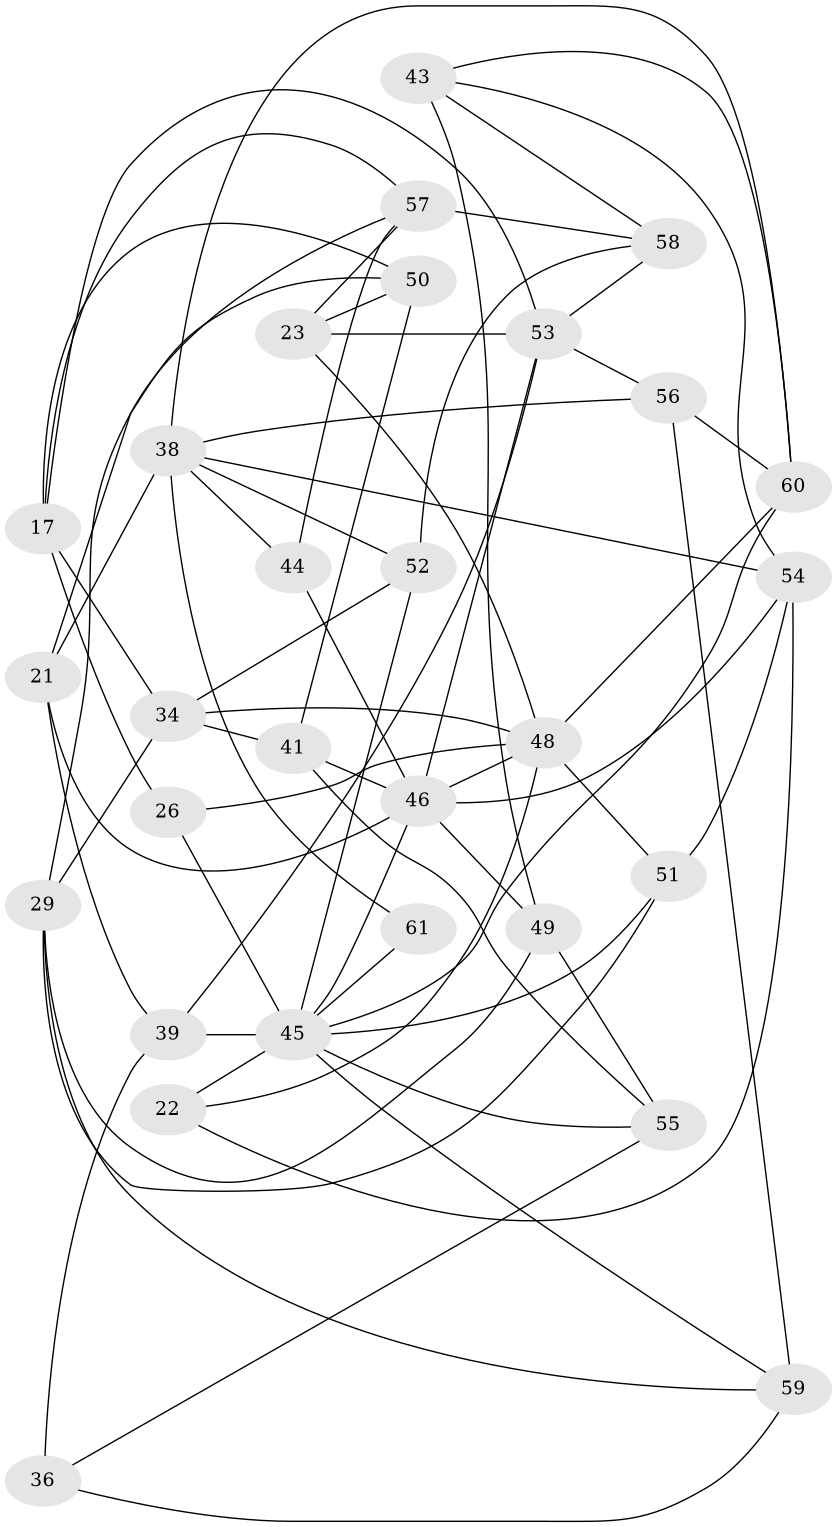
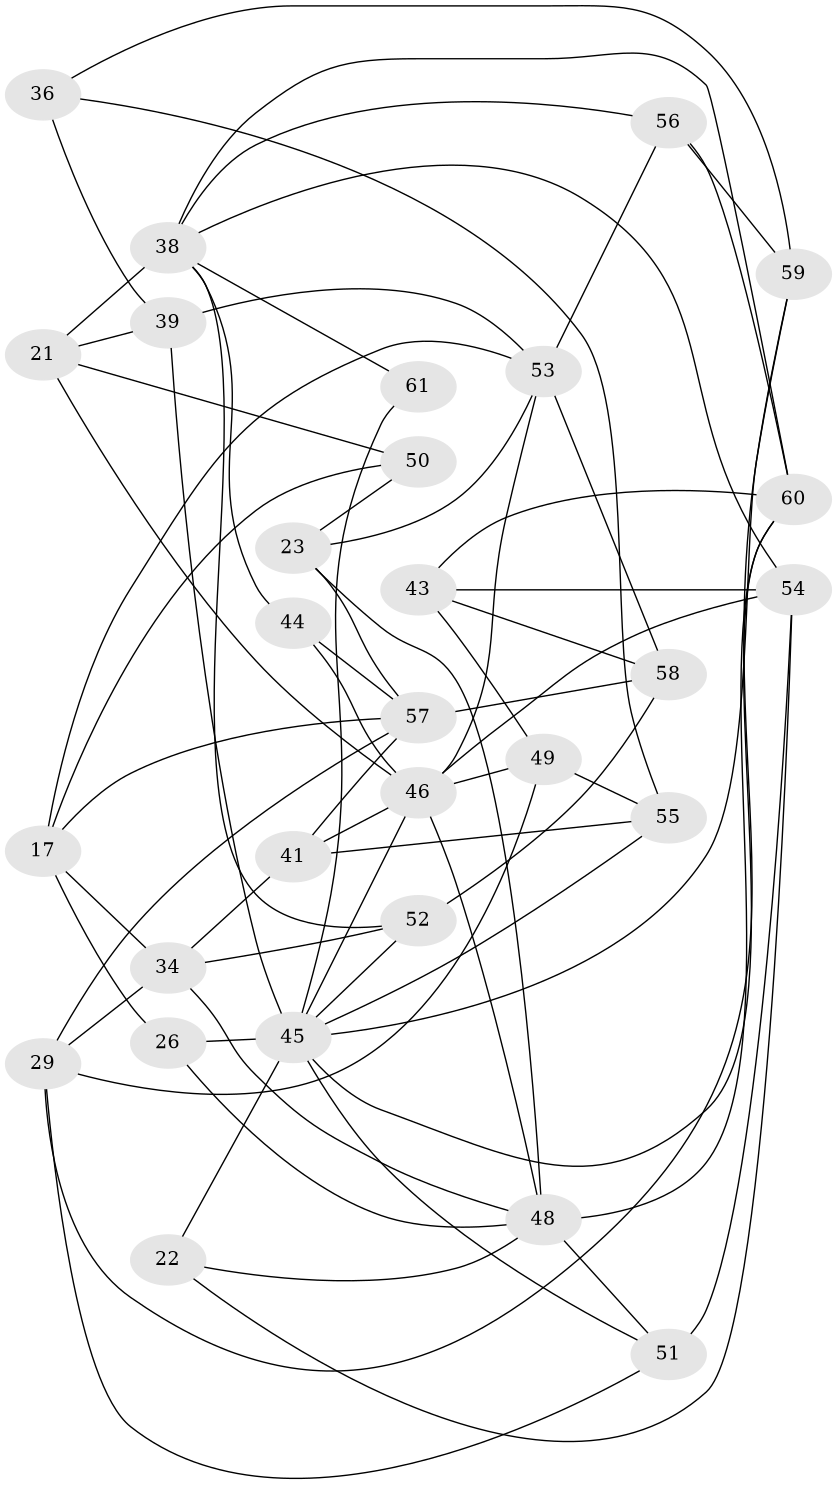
edge "50" -- "41": now "57" -- "41"
